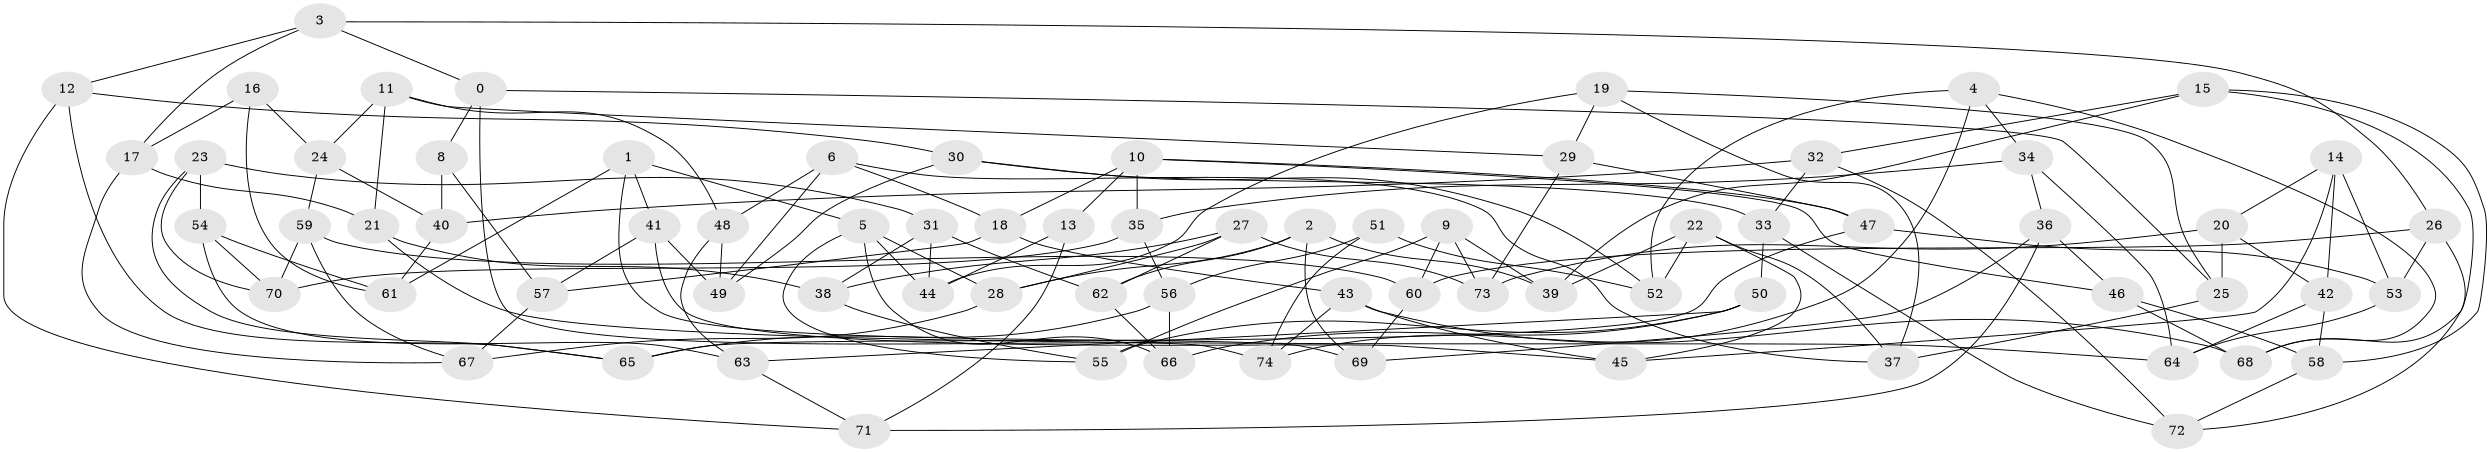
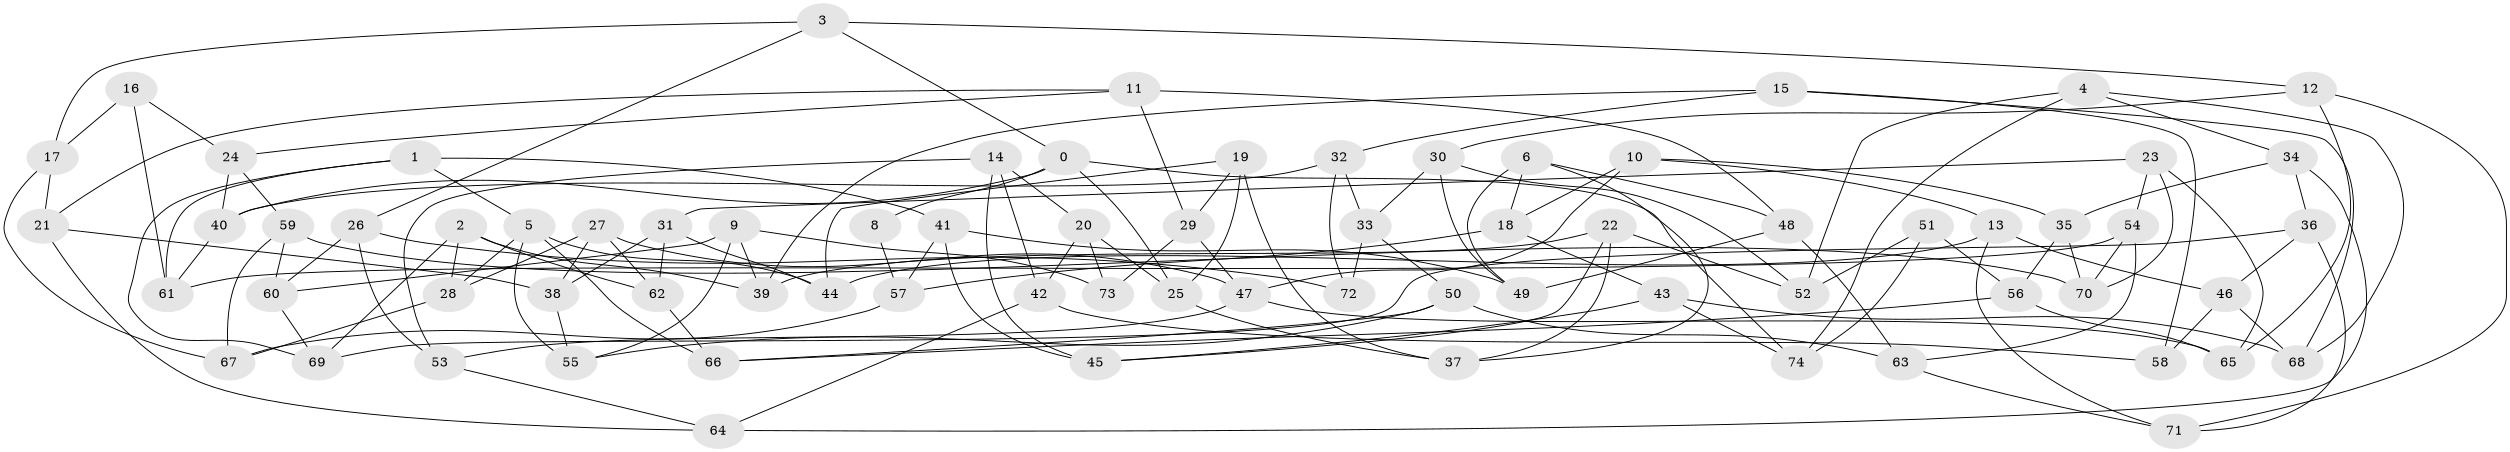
edge "8" -- "40": now "0" -- "40"
edge "10" -- "46": now "13" -- "46"
edge "27" -- "73": now "27" -- "47"
edge "58" -- "72": removed
